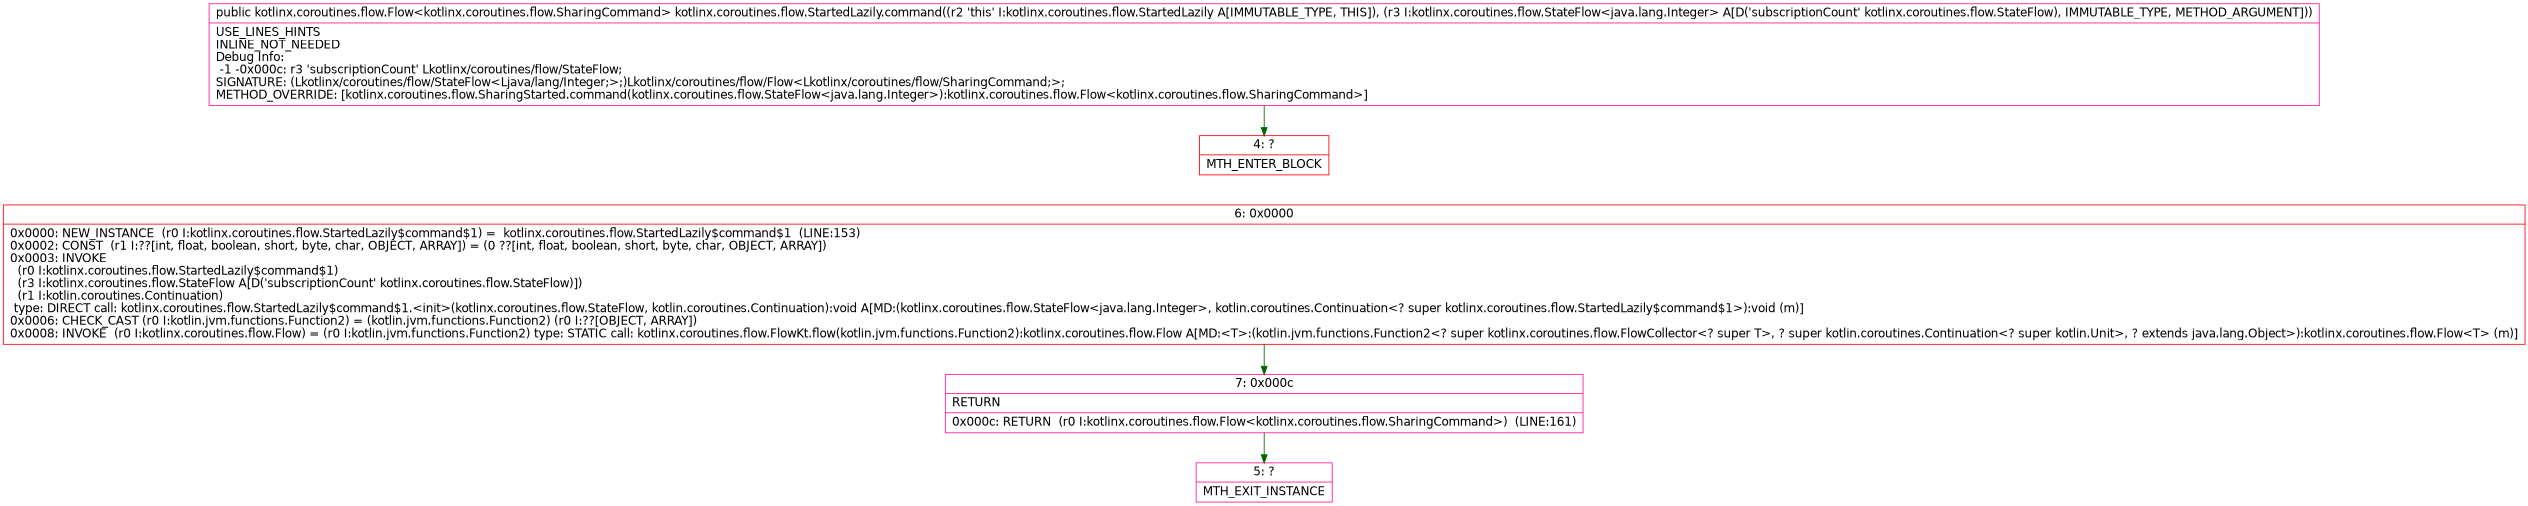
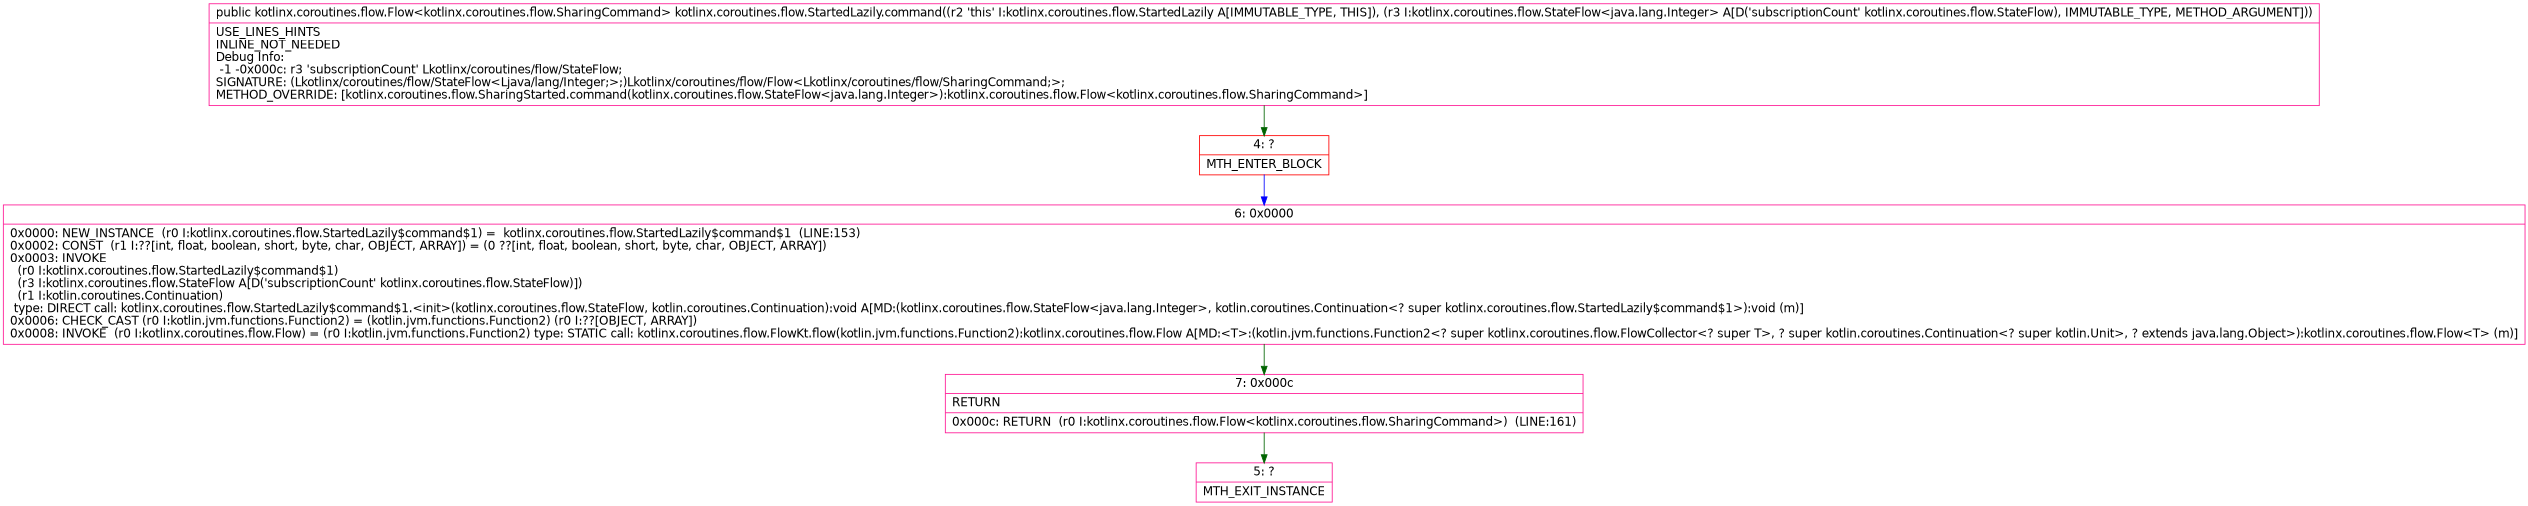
edge "4: ?" -> "6: 0x0000": added
node "6: 0x0000": color red -> deeppink
